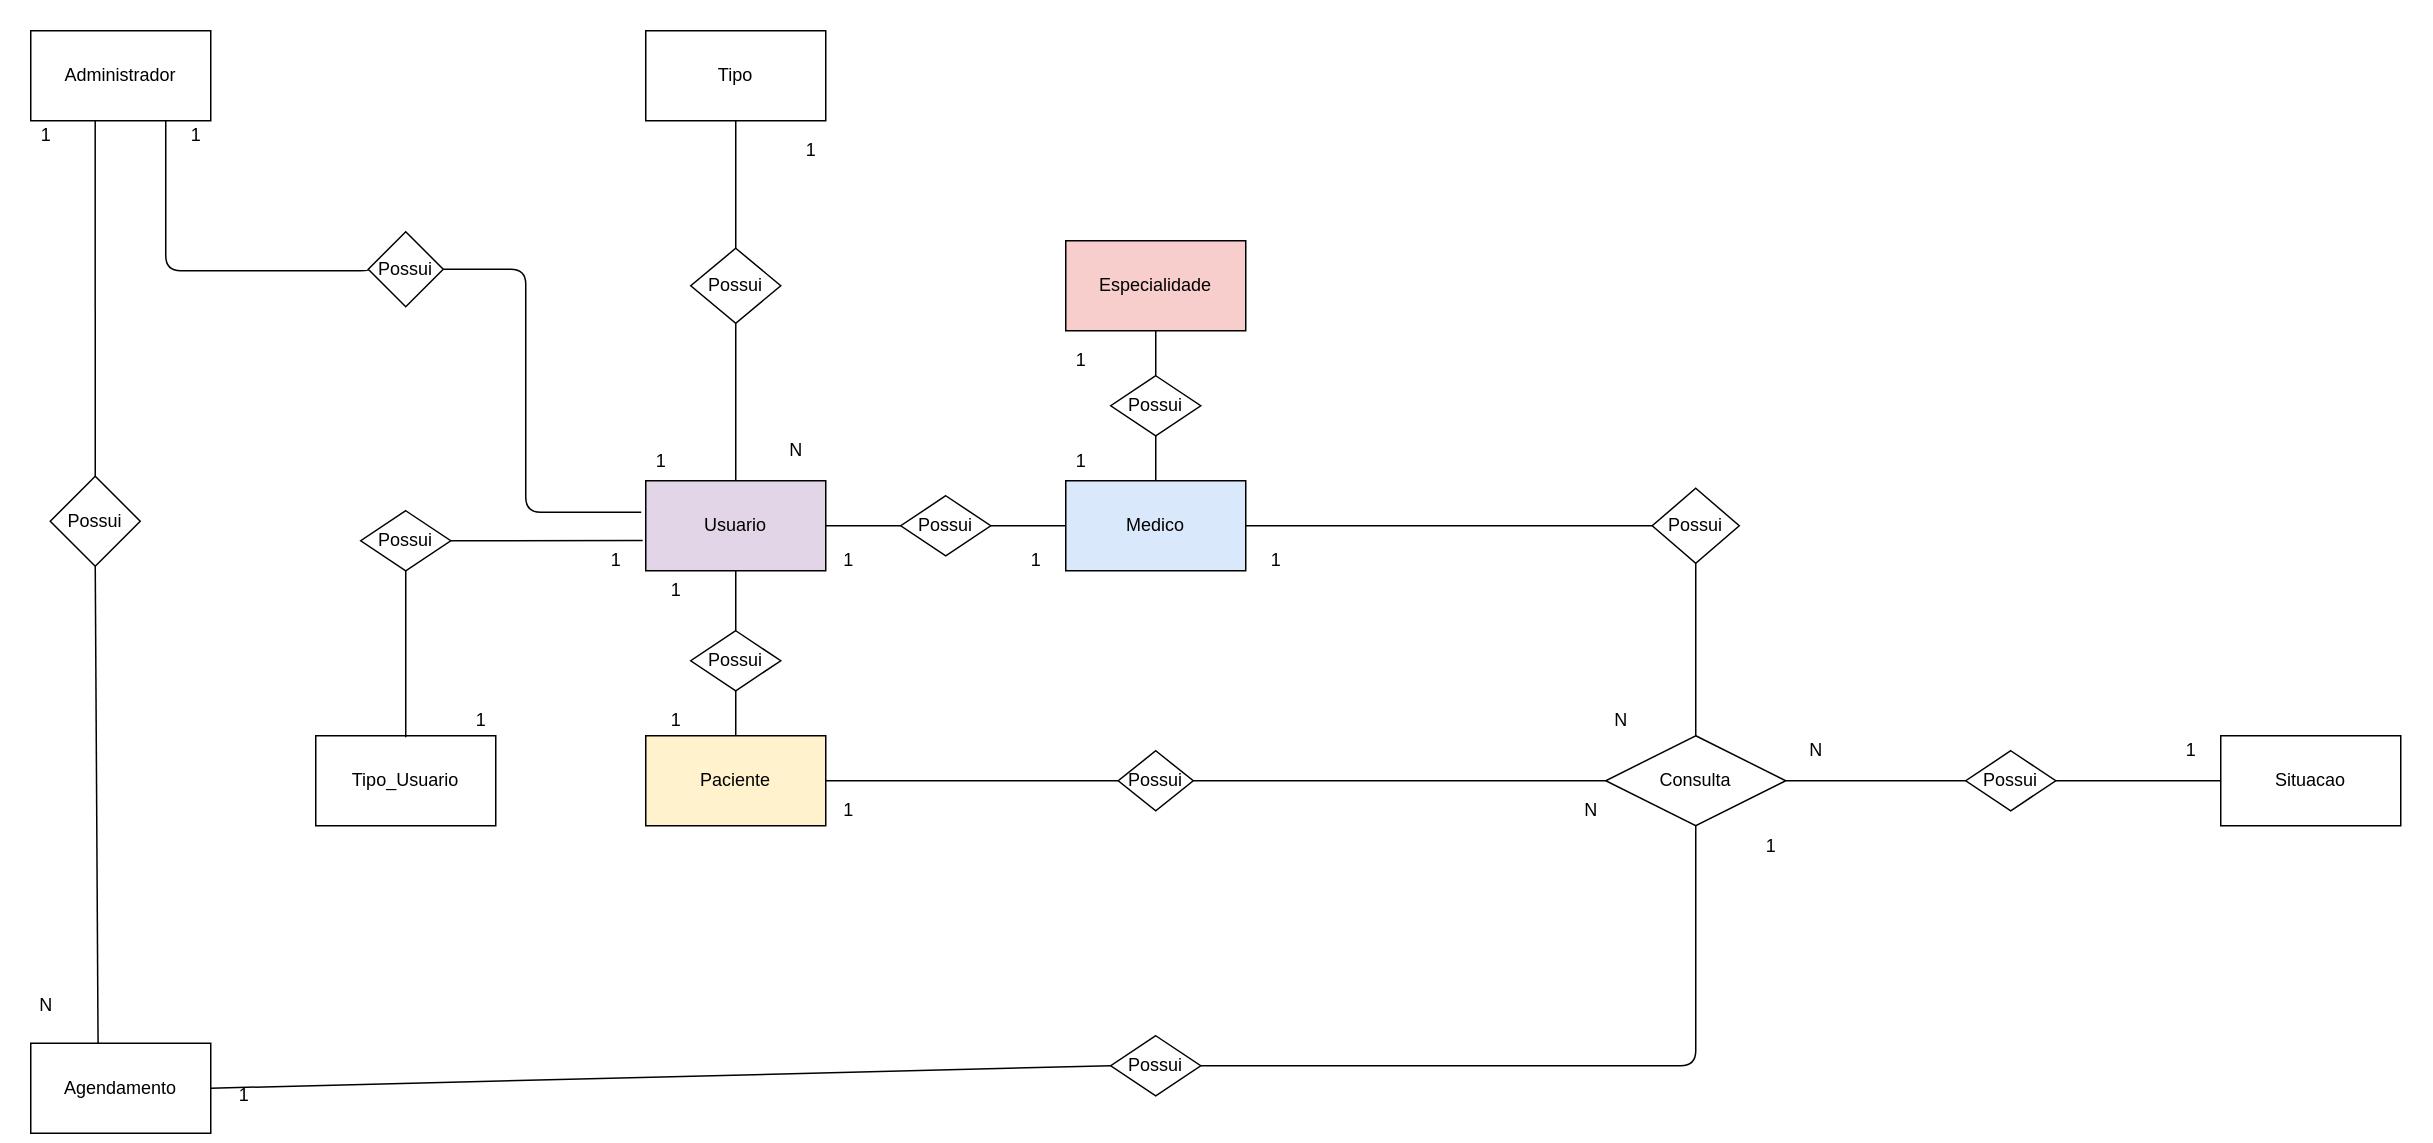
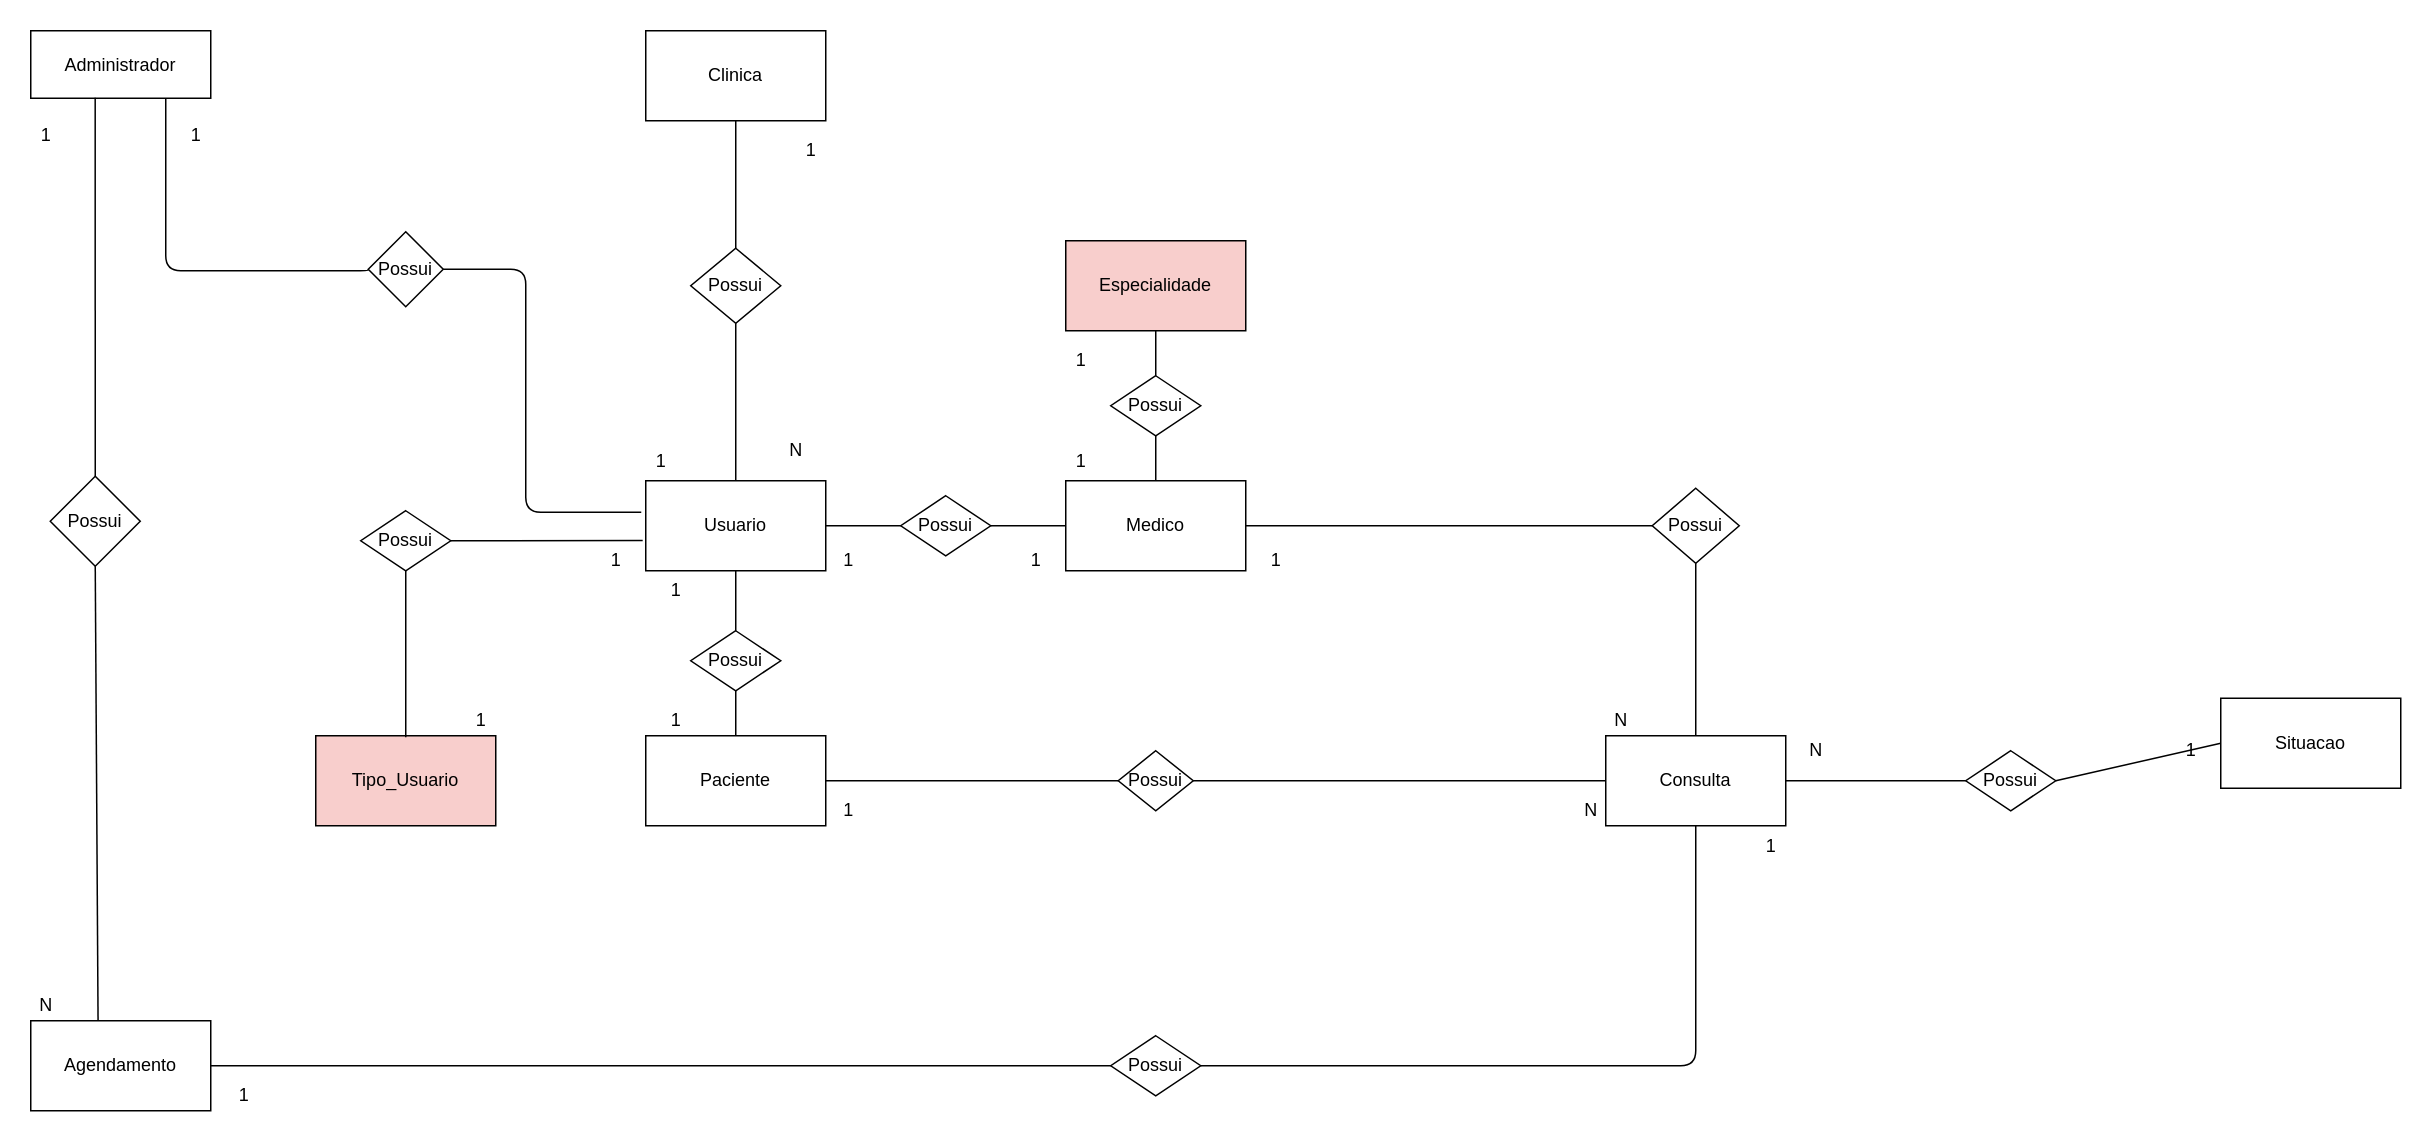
node "Administrador": size 180x90 -> 180x68
node "Tipo": label "Tipo" -> "Clinica"
node "Usuario": fillcolor #e1d5e7 -> #ffffff
node "Medico": fillcolor #dae8fc -> #ffffff
node "Tipo_Usuario": fillcolor #ffffff -> #f8cecc
node "Paciente": fillcolor #fff2cc -> #ffffff
node "Consulta": shape diamond -> rectangle
node "Situacao": moved (2311, 781) -> (2311, 743)
node "Agendamento": moved (121, 1088) -> (121, 1066)
